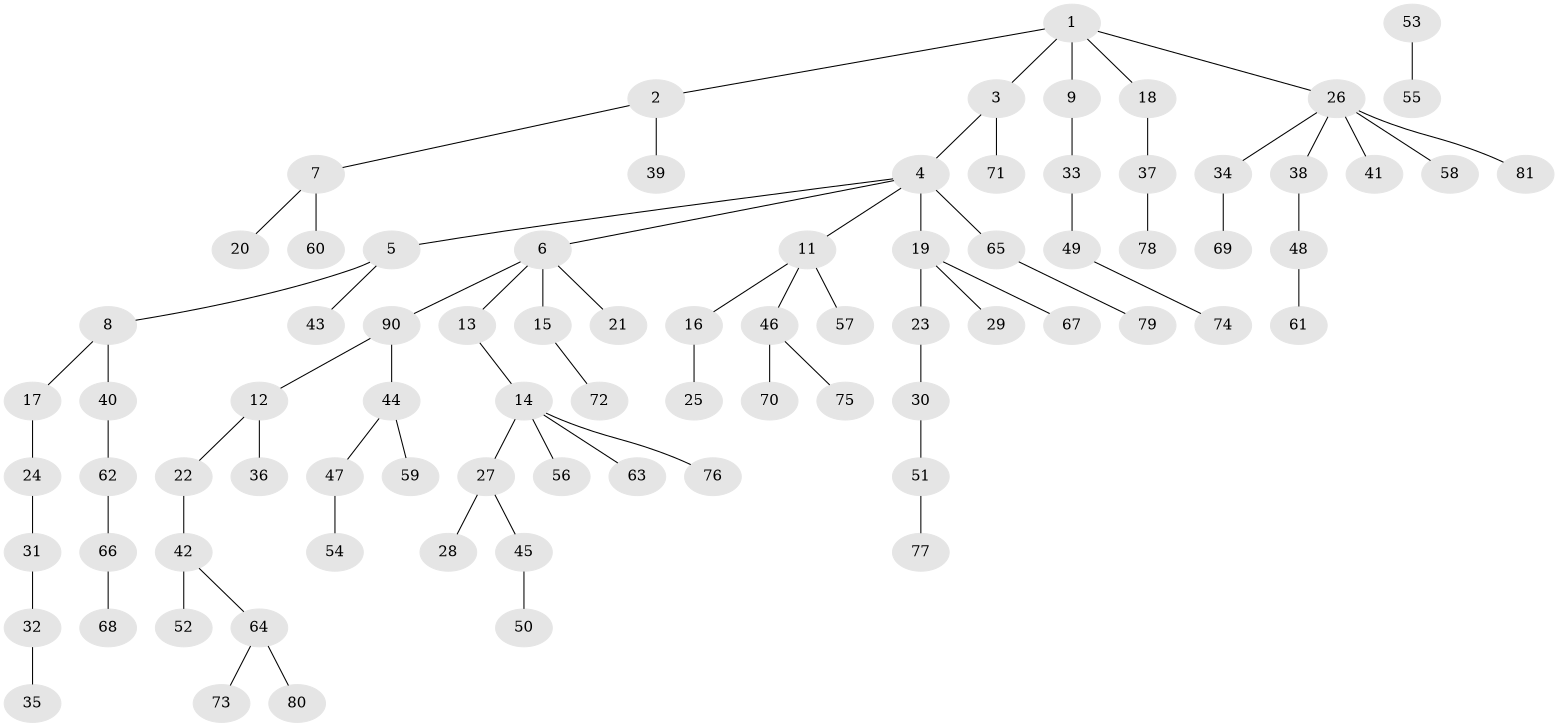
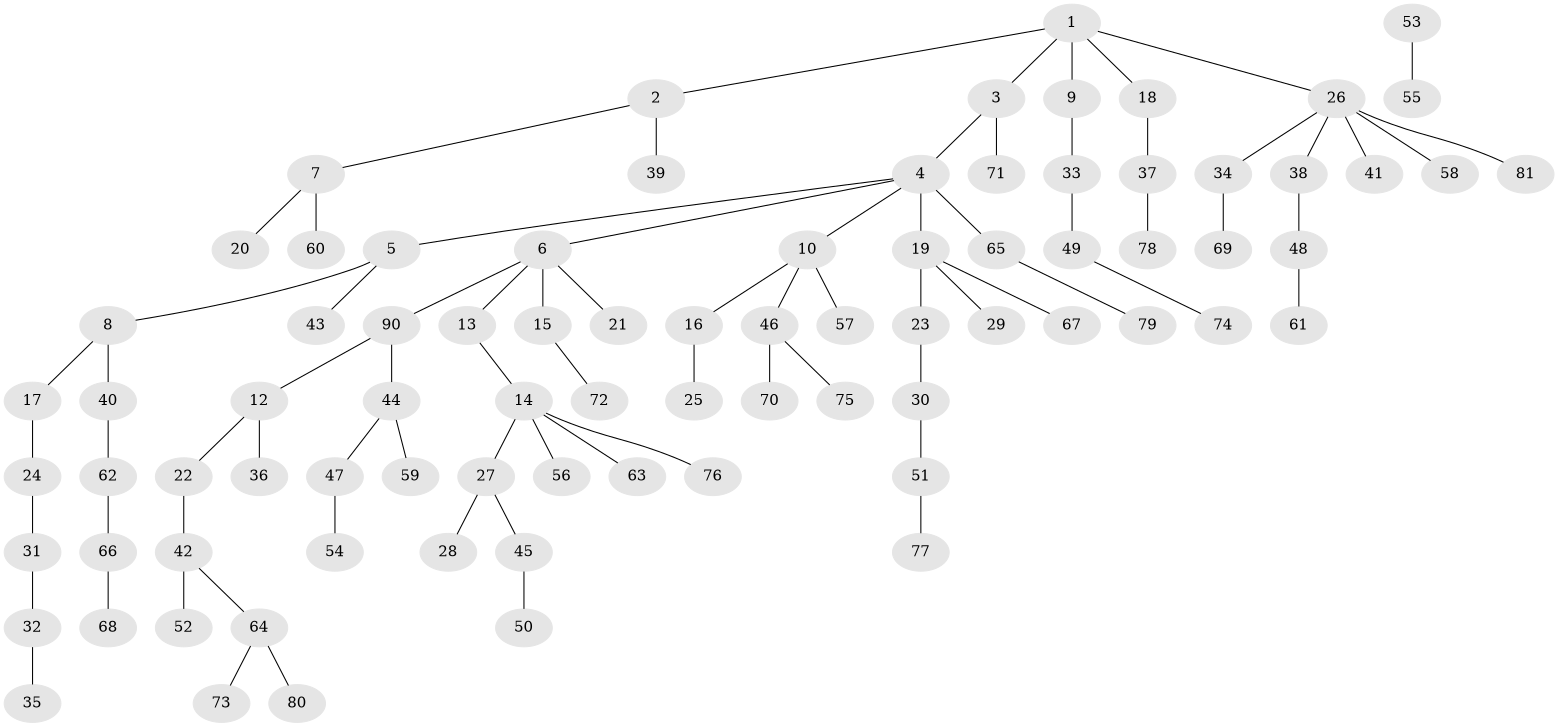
node "11": label "11" -> "10"
